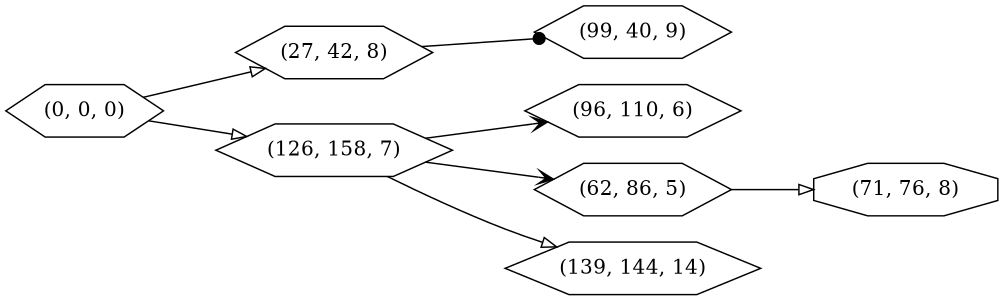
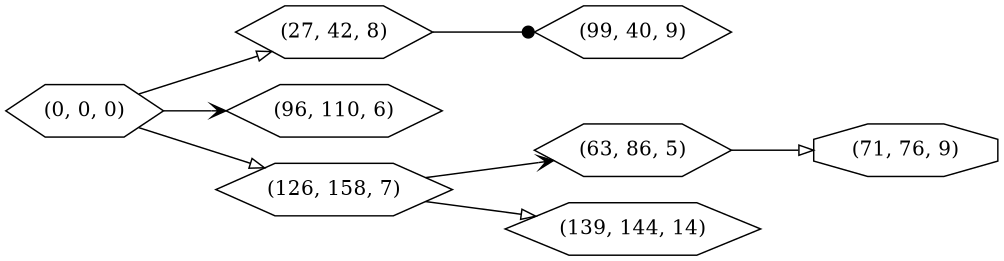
edge "(126, 158, 7)" -> "(96, 110, 6)": now "(0, 0, 0)" -> "(96, 110, 6)"
node "(62, 86, 5)": label "(62, 86, 5)" -> "(63, 86, 5)"
node "(71, 76, 8)": label "(71, 76, 8)" -> "(71, 76, 9)"
